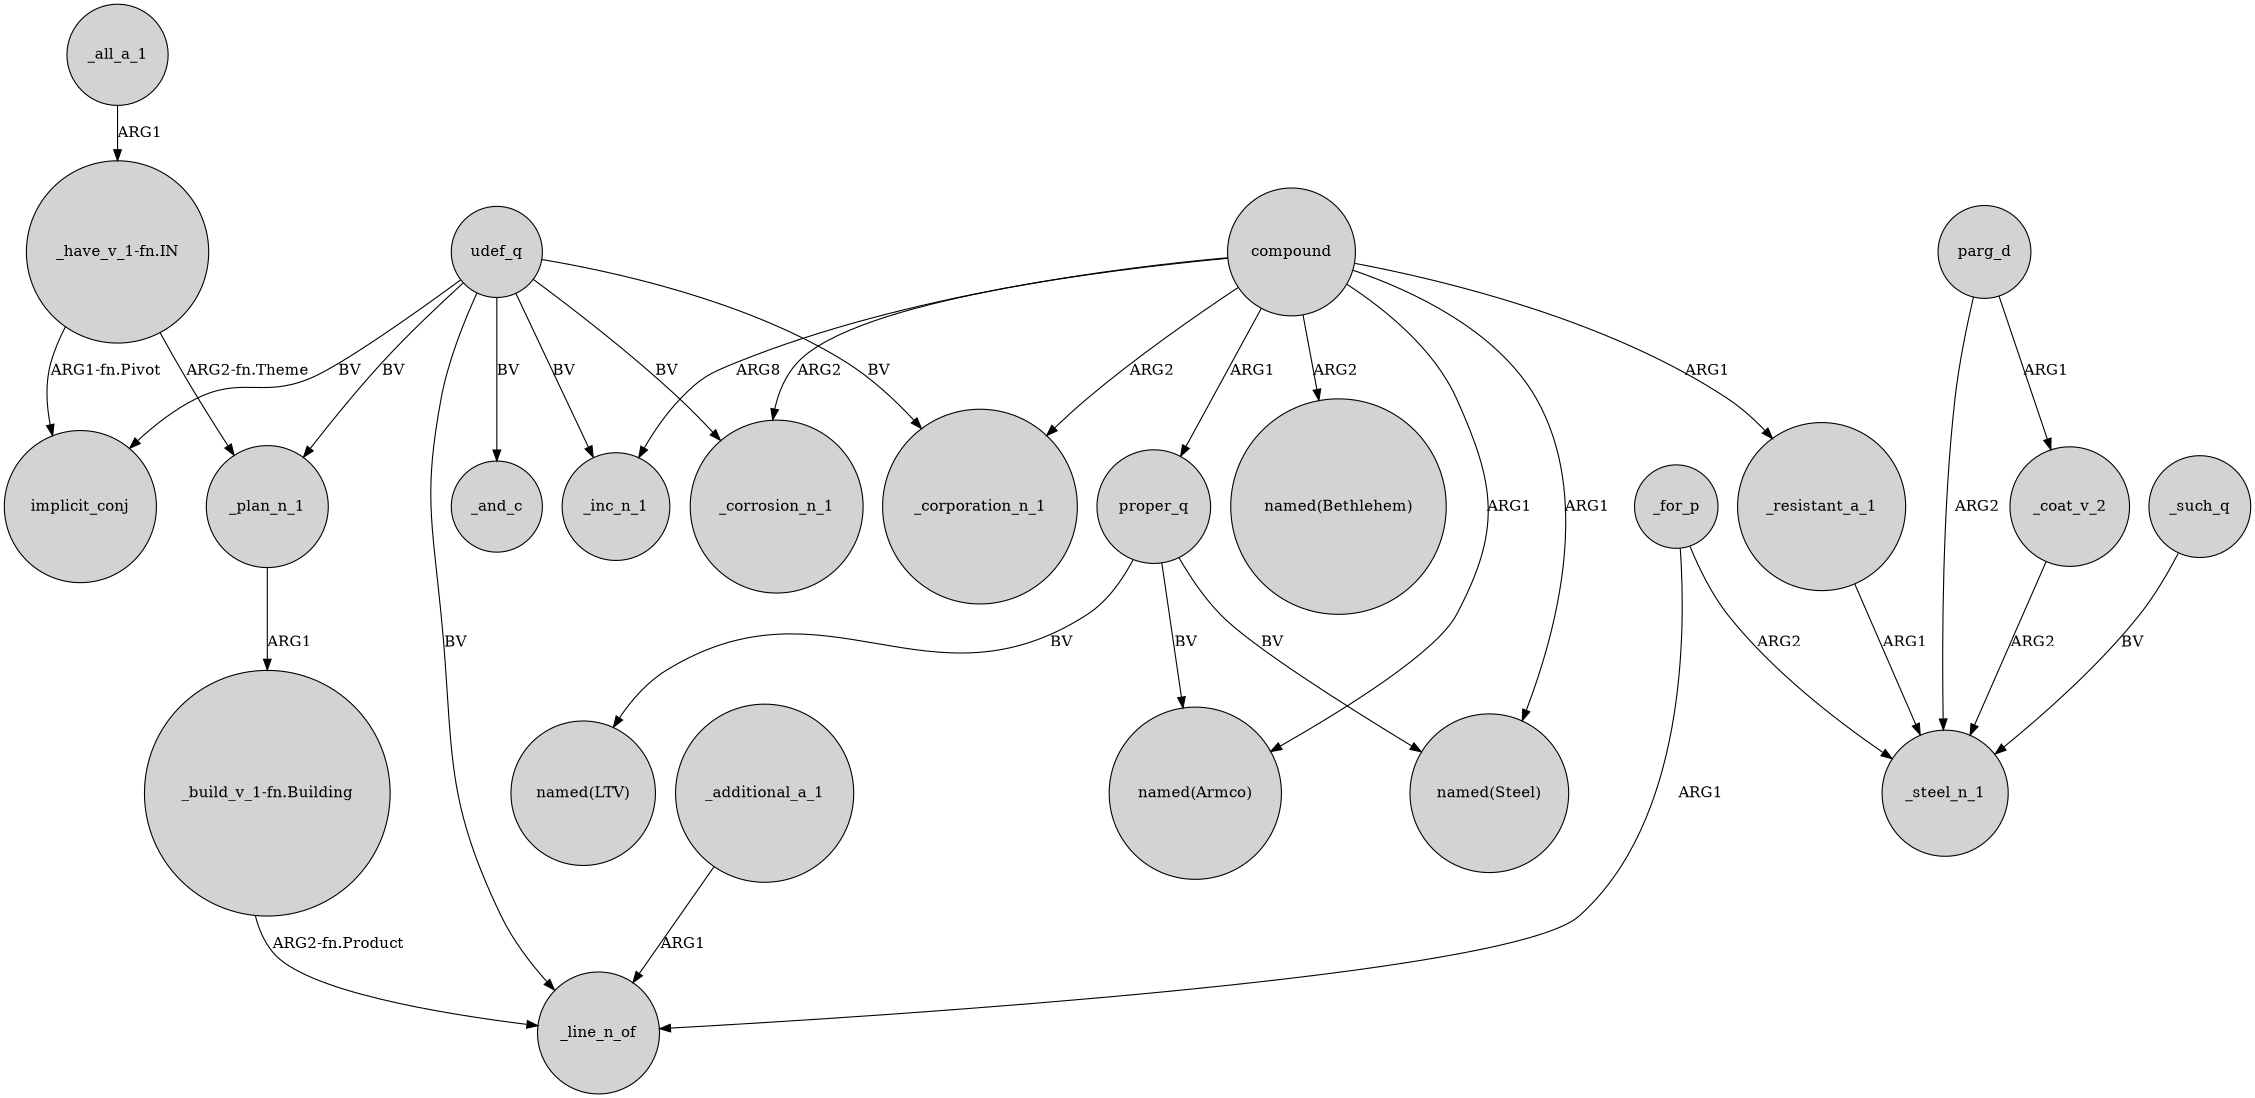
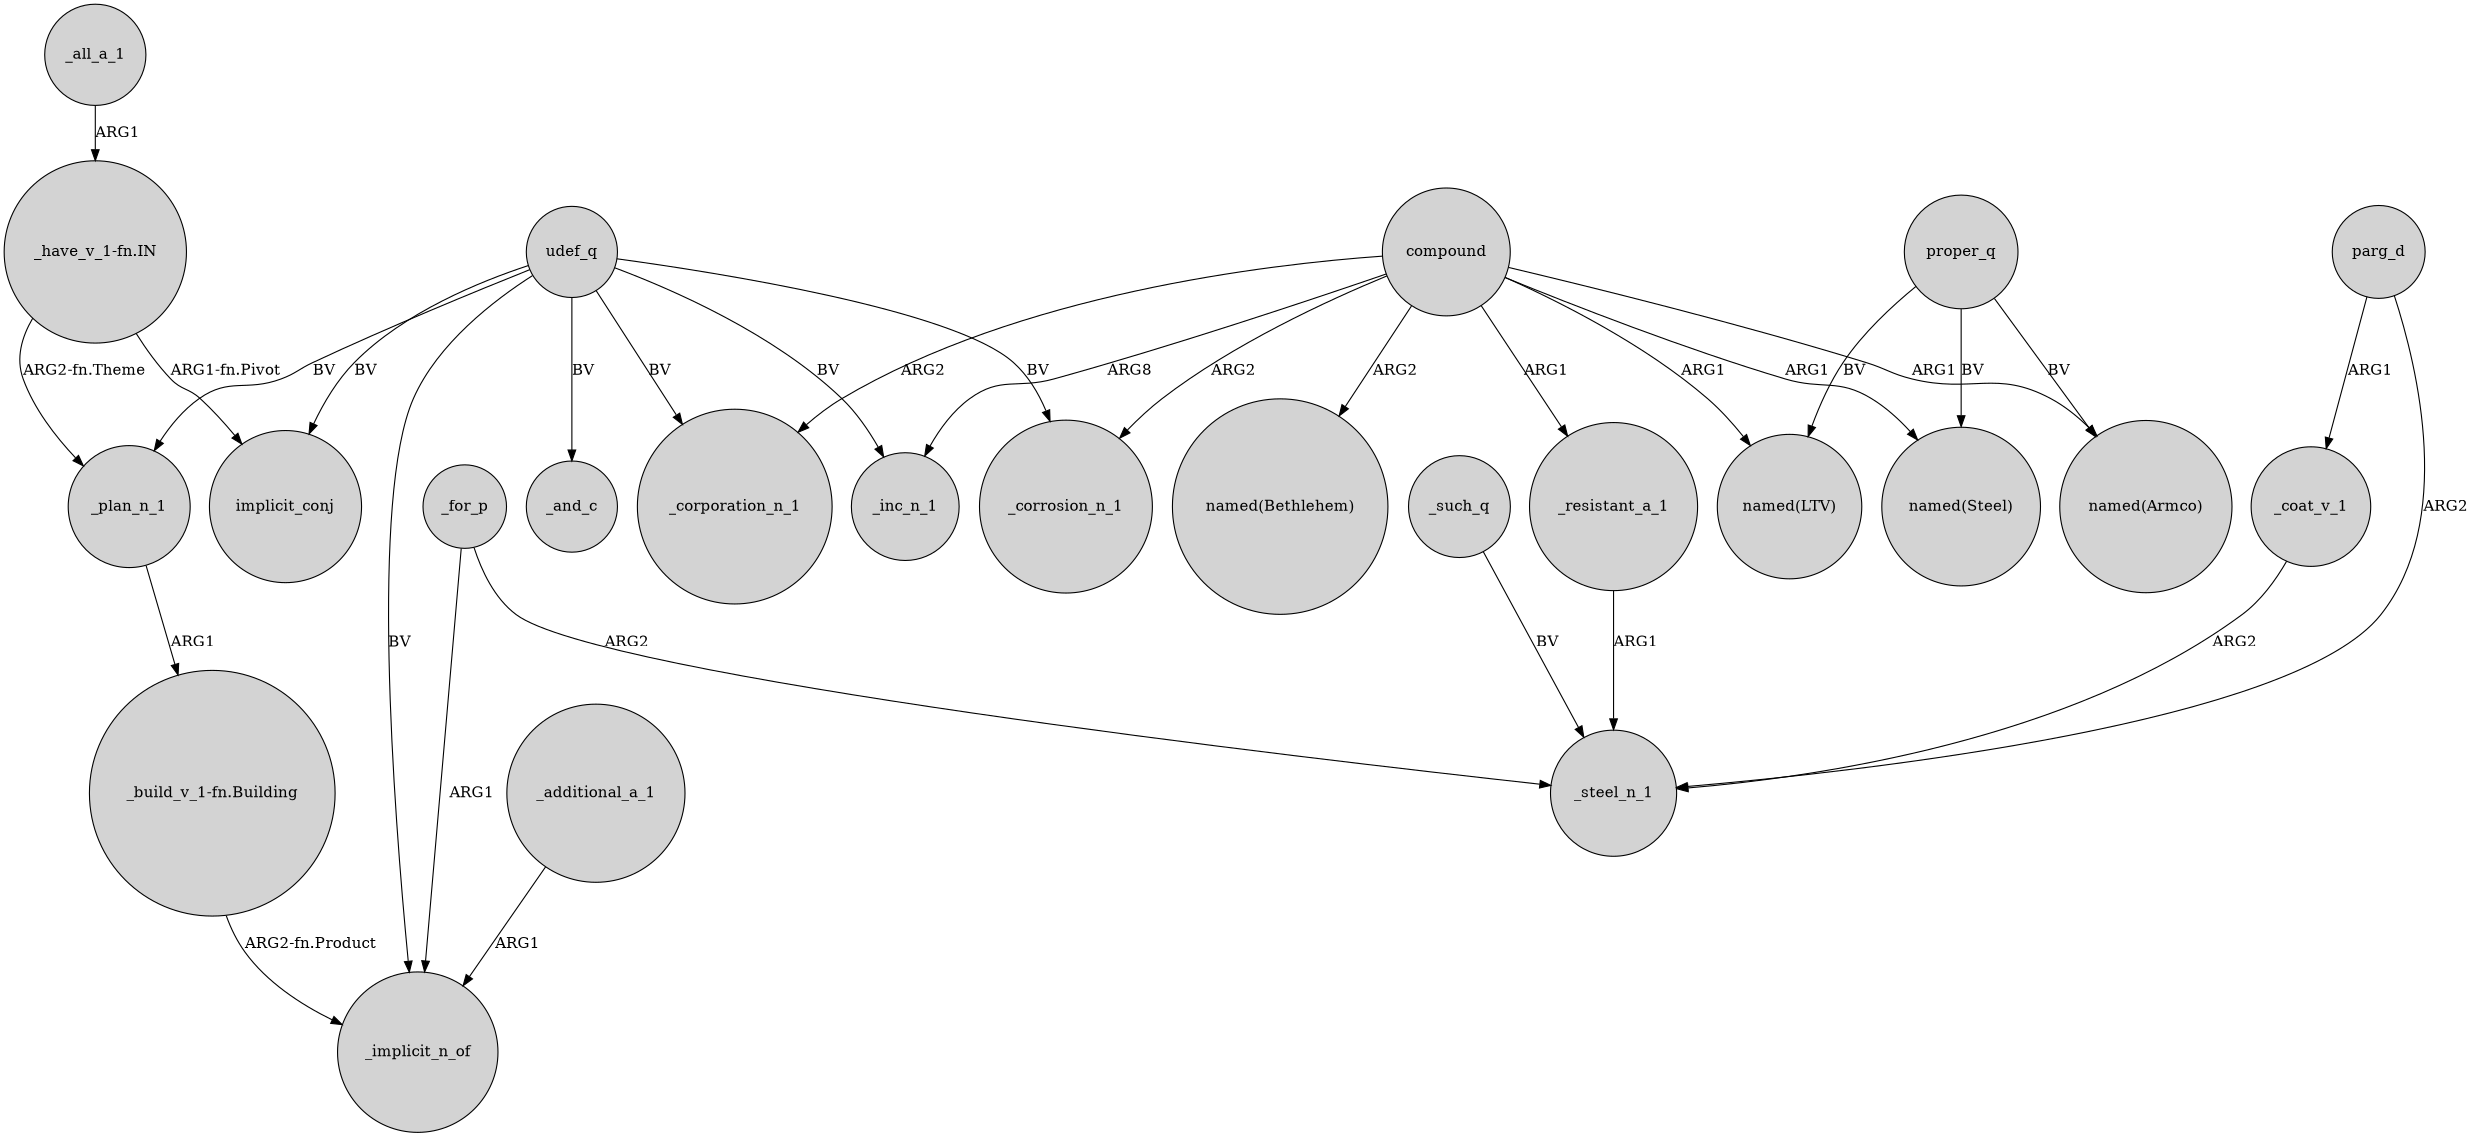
edge "compound" -> "proper_q": now "compound" -> "named(LTV)"
node "_coat_v_2": label "_coat_v_2" -> "_coat_v_1"
node "_line_n_of": label "_line_n_of" -> "_implicit_n_of"
